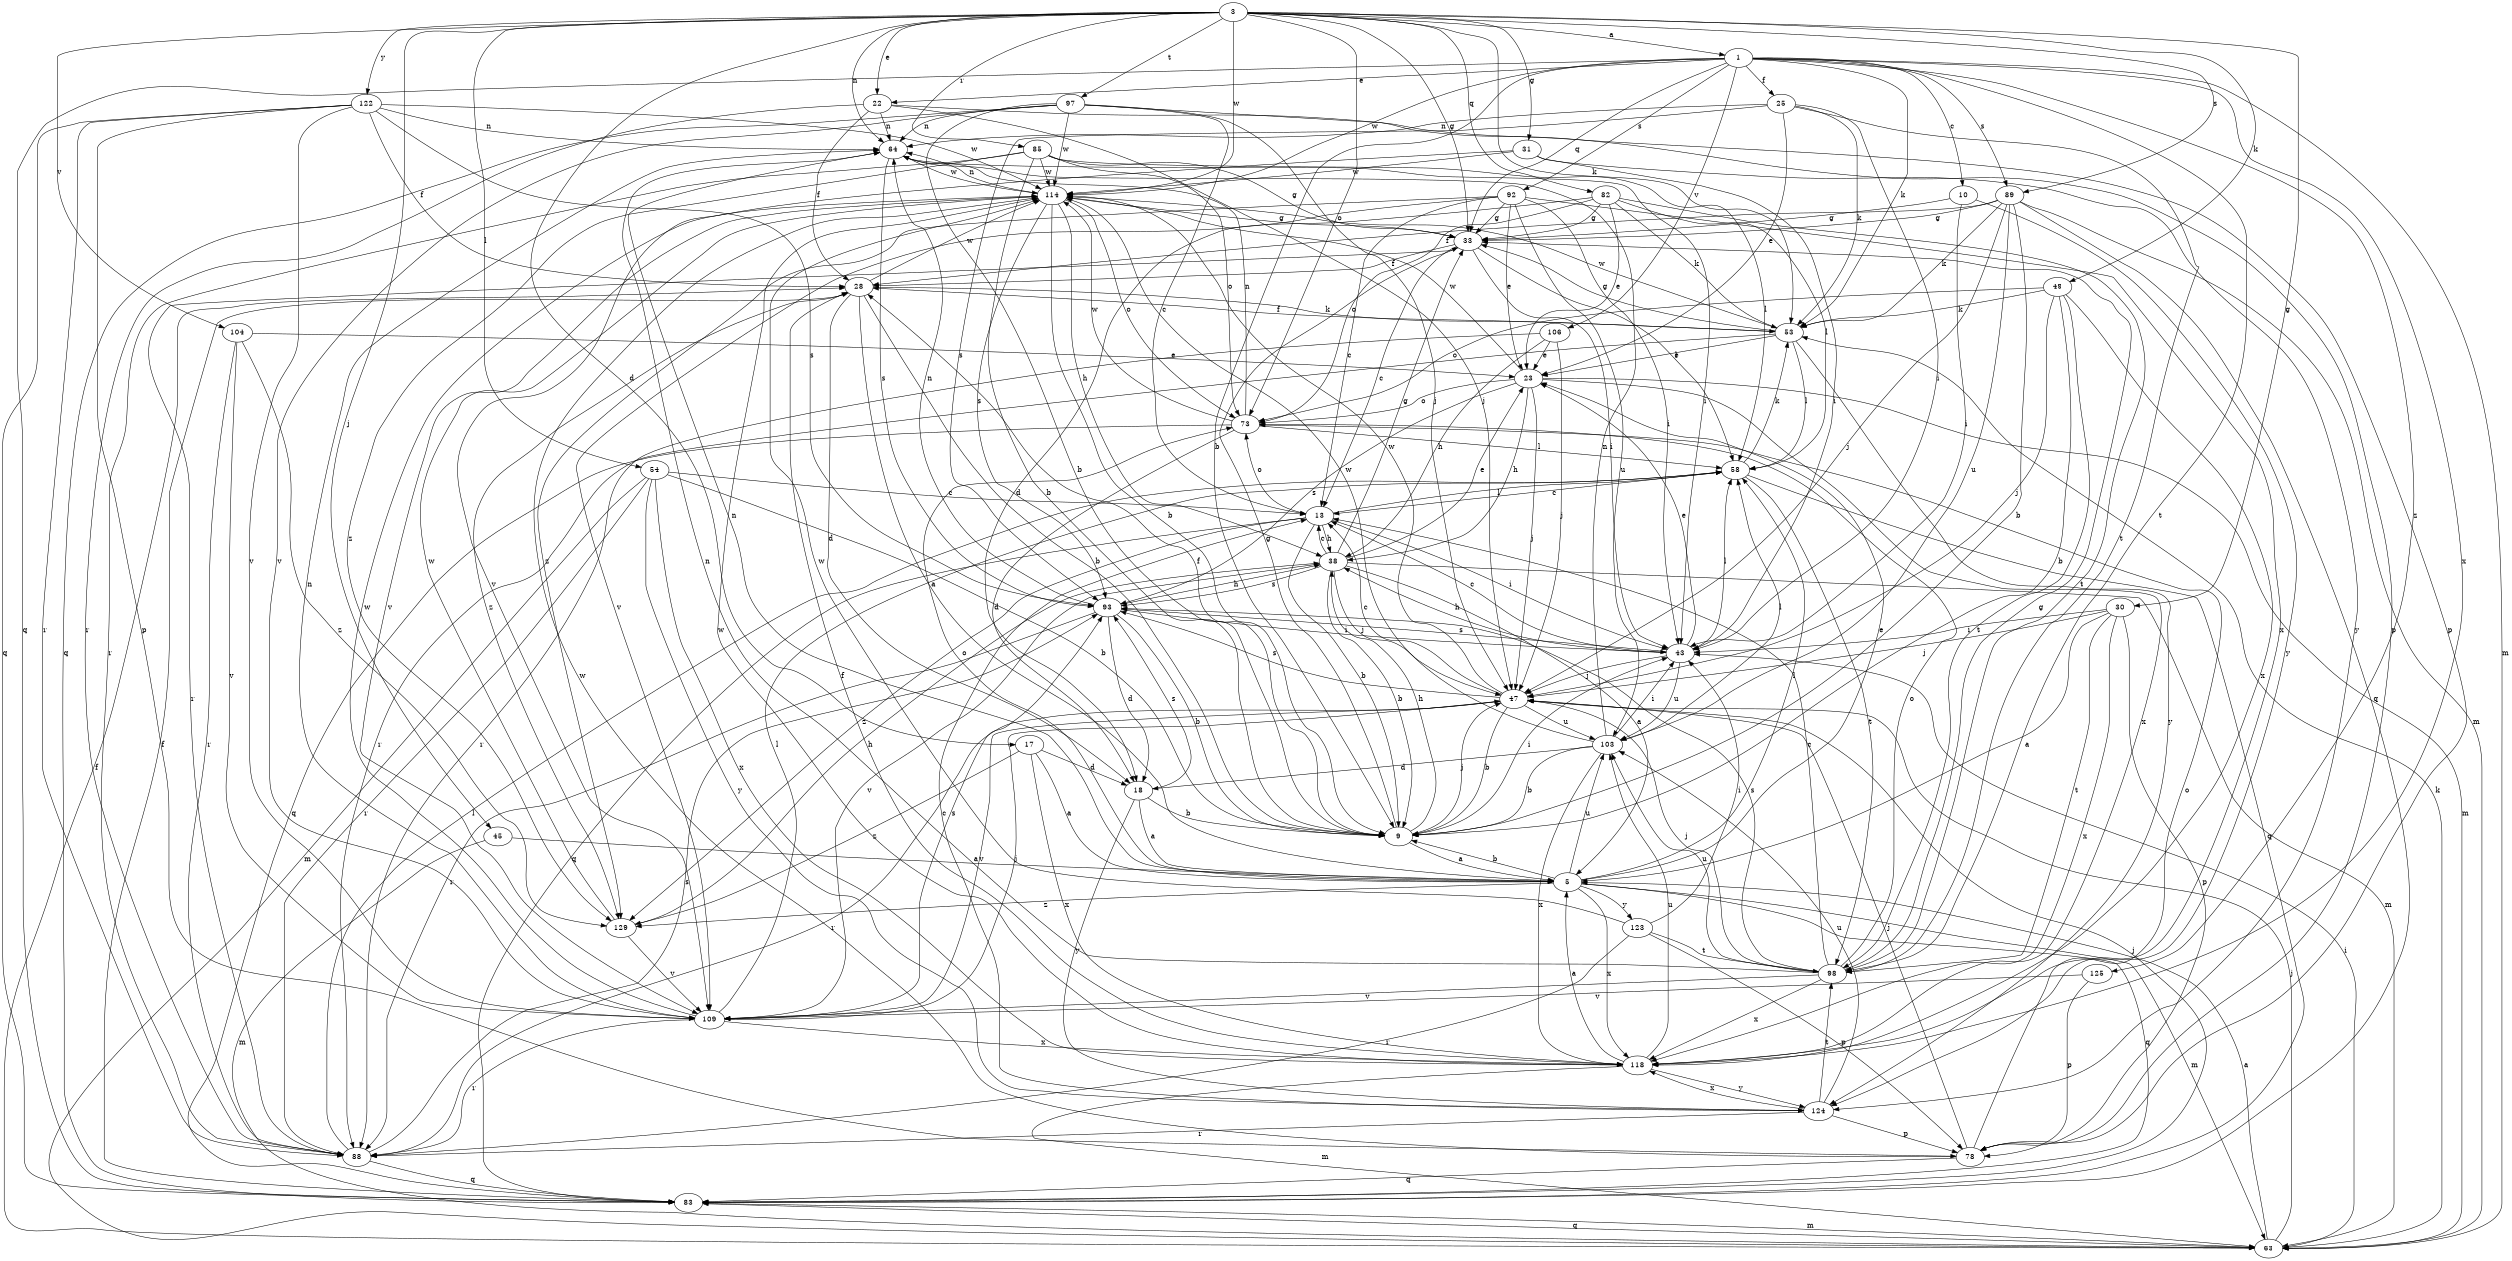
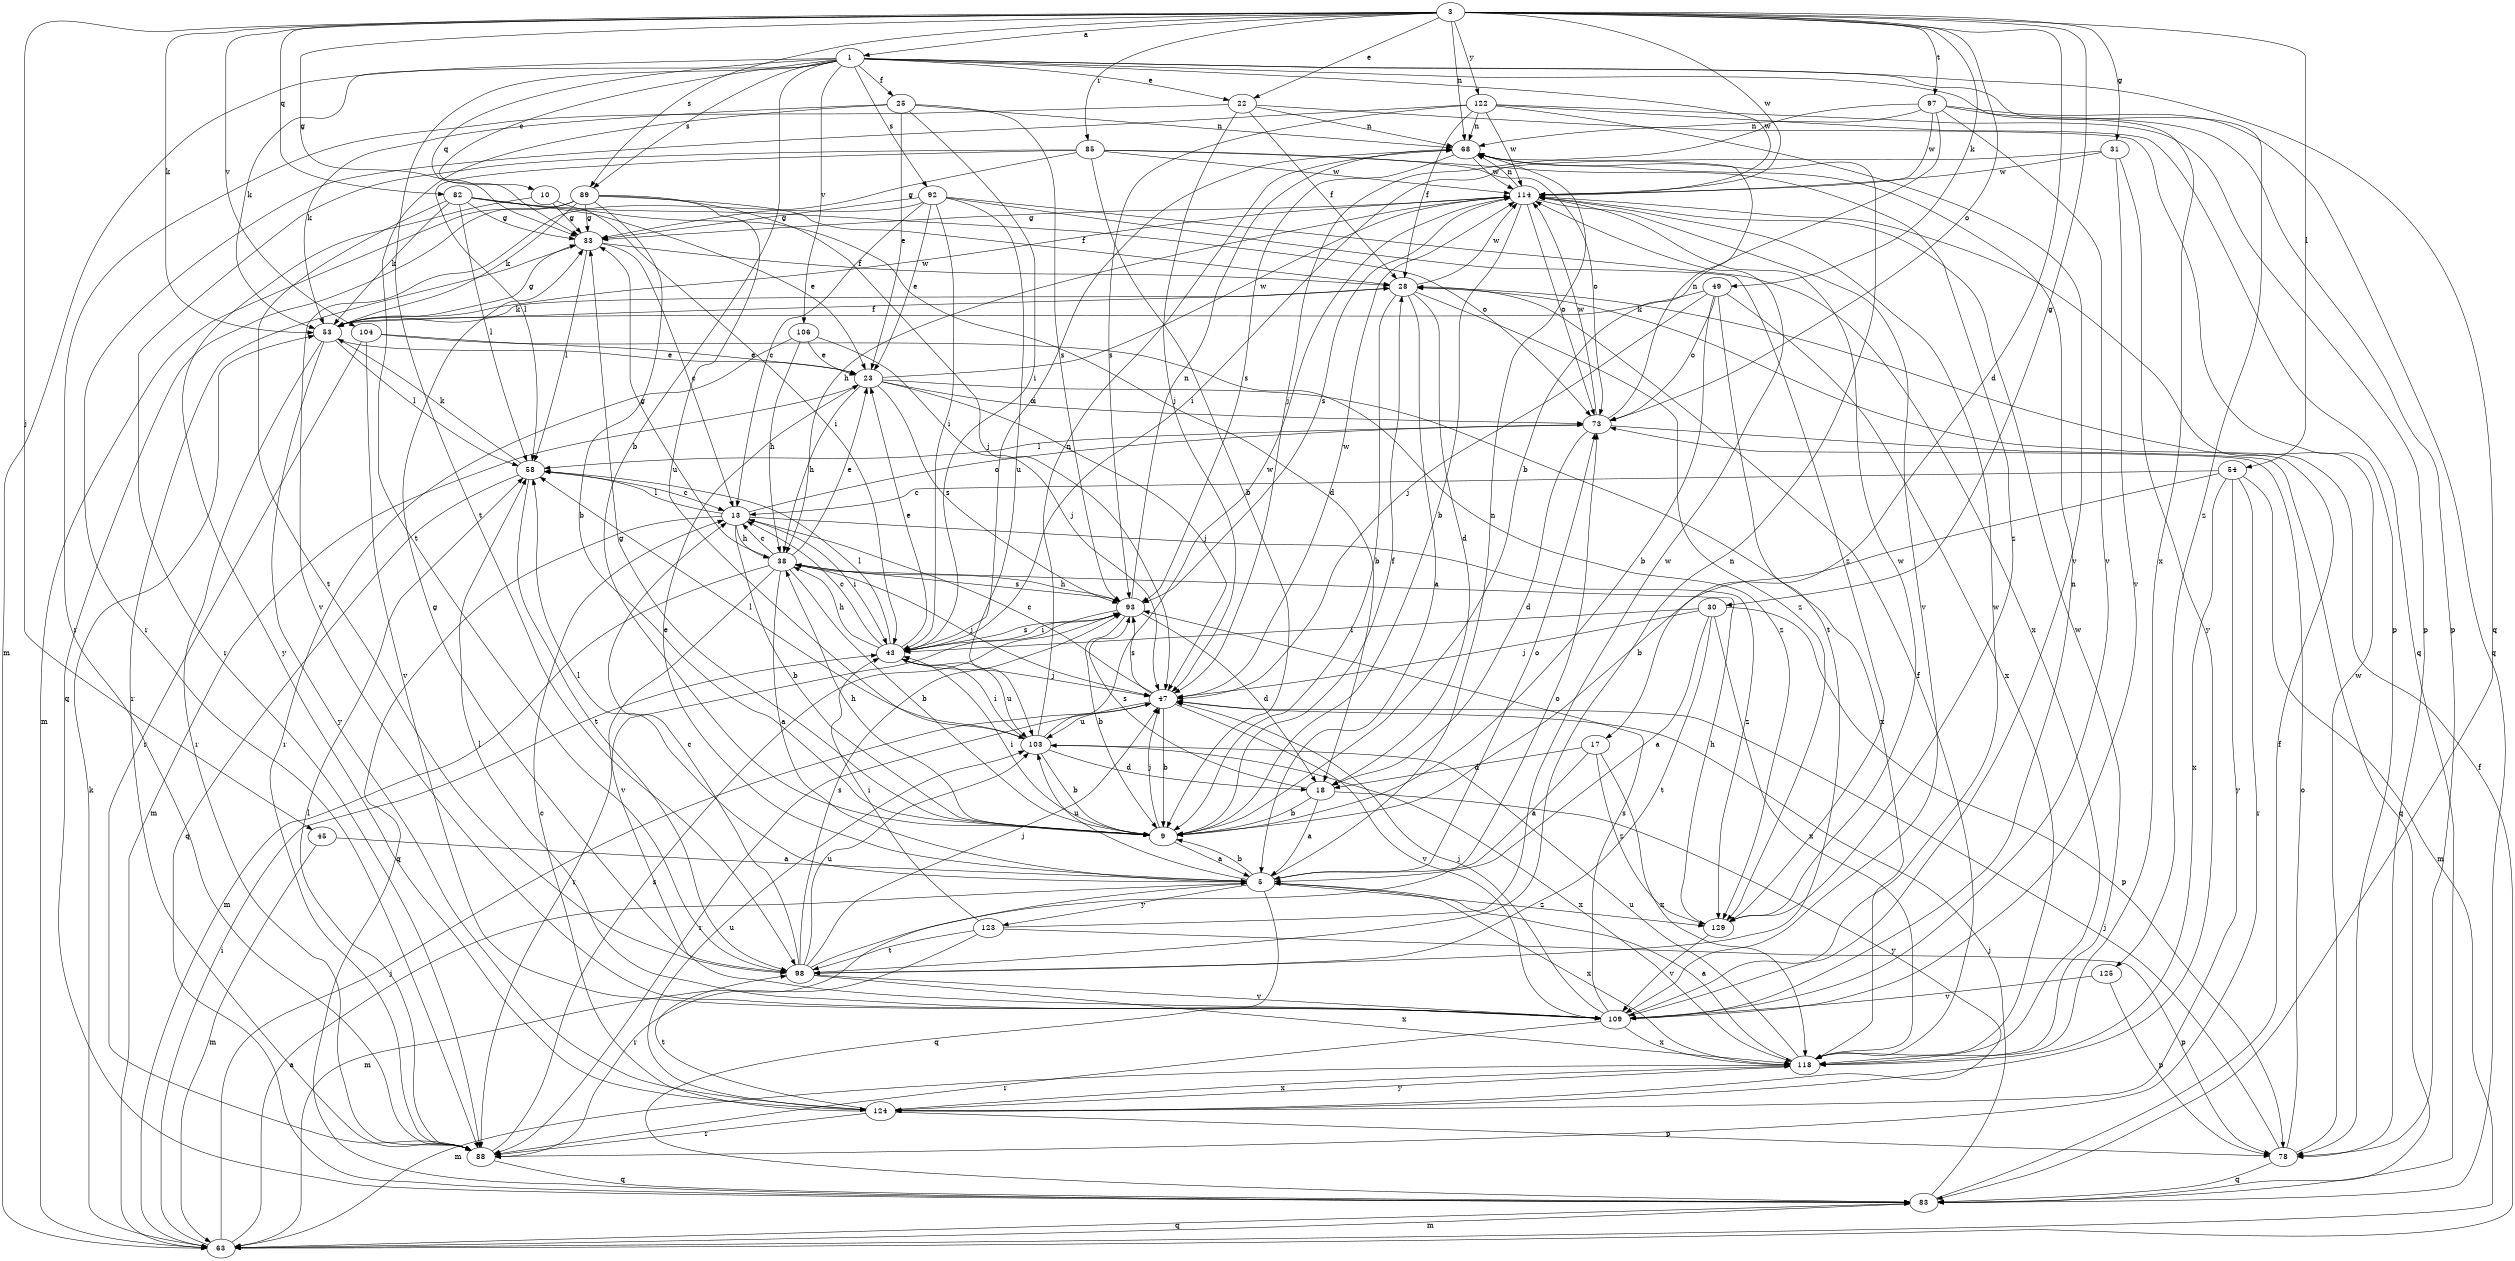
node "64": label "64" -> "68"
edge "97" -> "13": removed, label "c"
edge "33" -> "43": removed, label "i"
